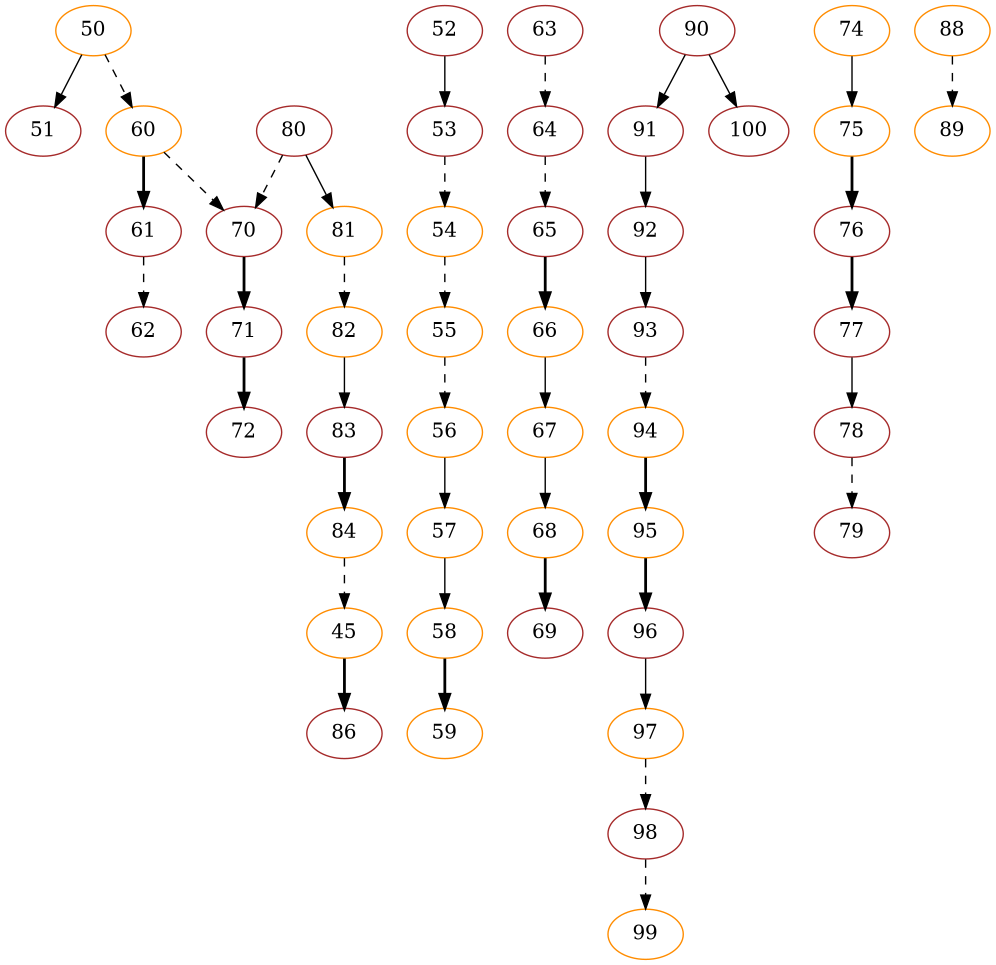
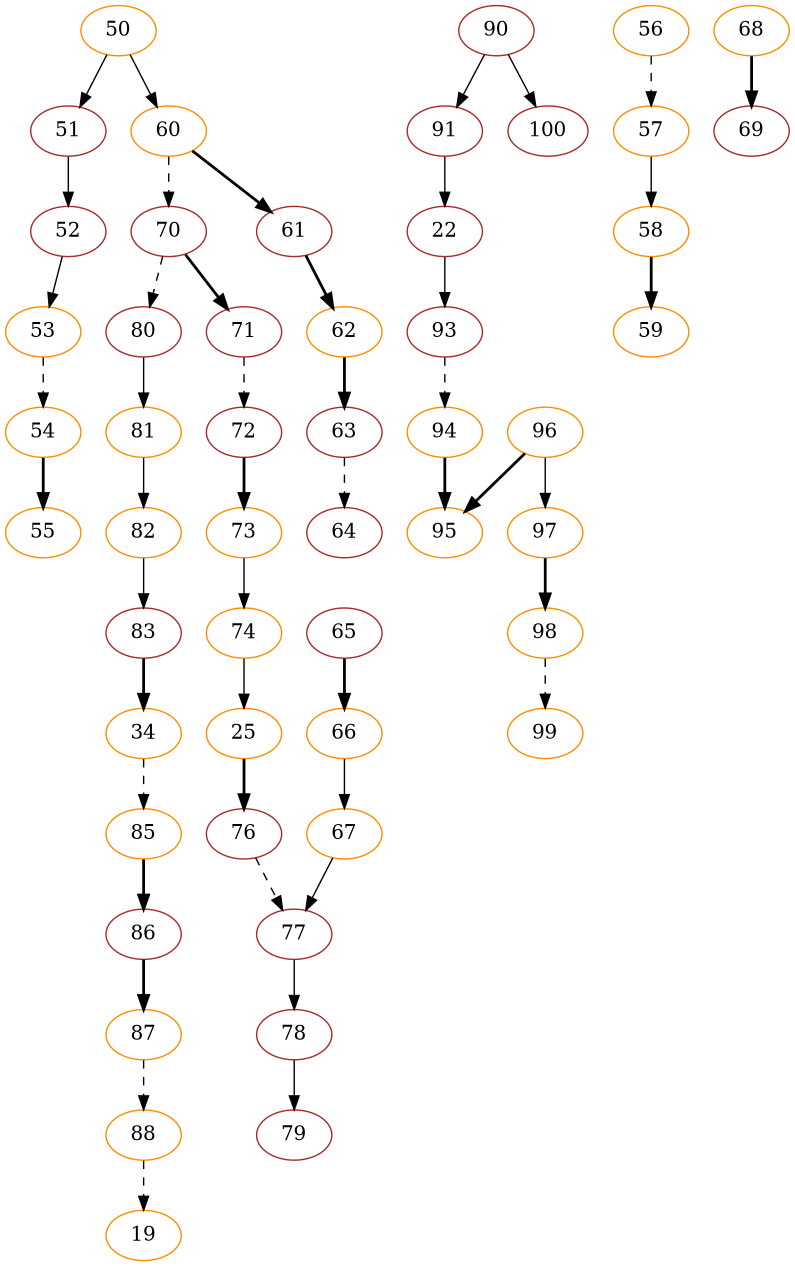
edge "50" -> "60": style dashed -> solid
node "53": color brown -> darkorange
node "75": label "75" -> "25"
node "89": label "89" -> "19"
edge "51" -> "52": added
edge "64" -> "65": removed
edge "80" -> "70": reversed
node "92": label "92" -> "22"
edge "61" -> "62": style dashed -> bold
edge "81" -> "82": style dashed -> solid
edge "54" -> "55": style dashed -> bold
edge "76" -> "77": style bold -> dashed
node "62": color brown -> darkorange
edge "71" -> "72": style bold -> dashed
edge "62" -> "63": added
edge "55" -> "56": removed
edge "56" -> "57": style solid -> dashed
edge "67" -> "68": now "67" -> "77"
edge "78" -> "79": style dashed -> solid
node "73": added
node "84": label "84" -> "34"
edge "95" -> "96": reversed
node "45": label "45" -> "85"
node "96": color brown -> darkorange
edge "97" -> "98": style dashed -> bold
node "98": color brown -> darkorange
node "87": added
